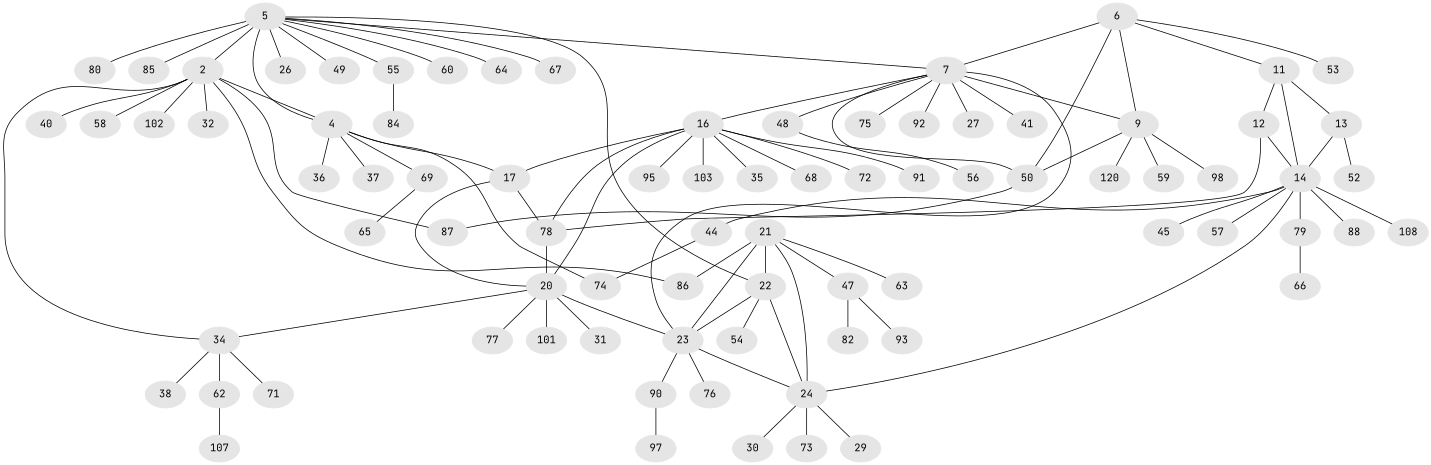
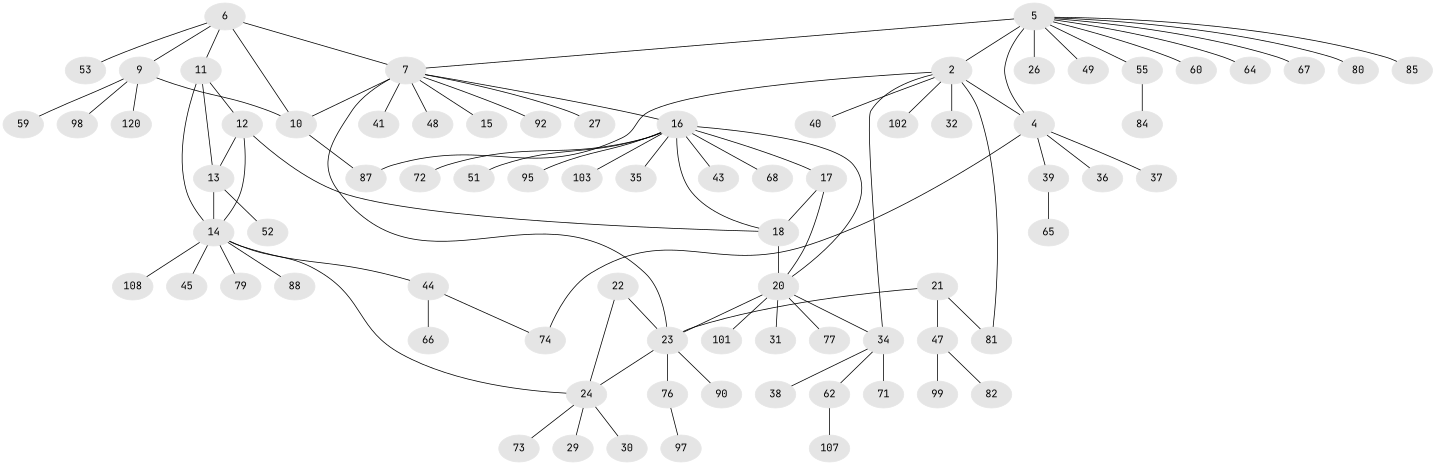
edge "5" -- "22": removed
edge "7" -- "9": removed
node "58": removed
node "75": label "75" -> "15"
edge "12" -- "13": added
edge "4" -- "17": removed
node "69": label "69" -> "39"
node "43": added
node "91": label "91" -> "51"
node "56": removed
node "50": label "50" -> "10"
node "78": label "78" -> "18"
node "57": removed
edge "21" -- "22": removed
edge "79" -- "66": now "44" -- "66"
node "86": label "86" -> "81"
node "63": removed
edge "21" -- "24": removed
node "54": removed
node "93": label "93" -> "99"
edge "90" -- "97": now "76" -- "97"
